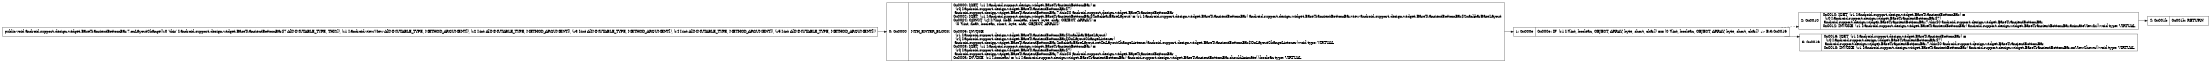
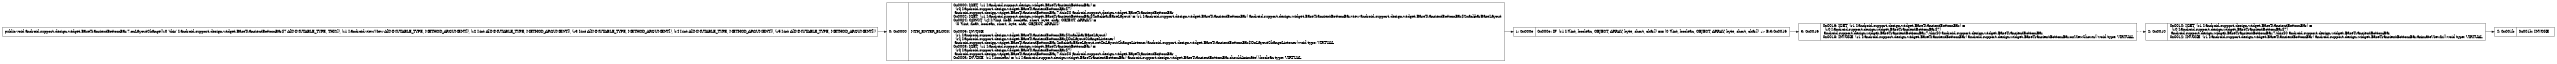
node "4: 0x001b": text "0x001b: RETURN" -> "0x001b: INVOKE"
edge "1: 0x000e" -> "2: 0x0010": now "3: 0x0016" -> "2: 0x0010"
